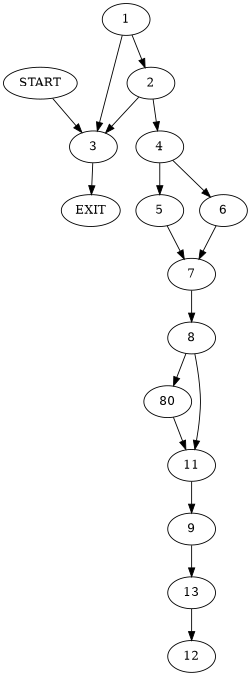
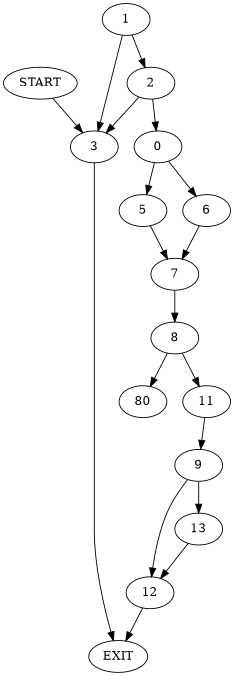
node "4": label "4" -> "0"
edge "80" -> "11": removed
edge "9" -> "12": added
edge "12" -> "EXIT": added
